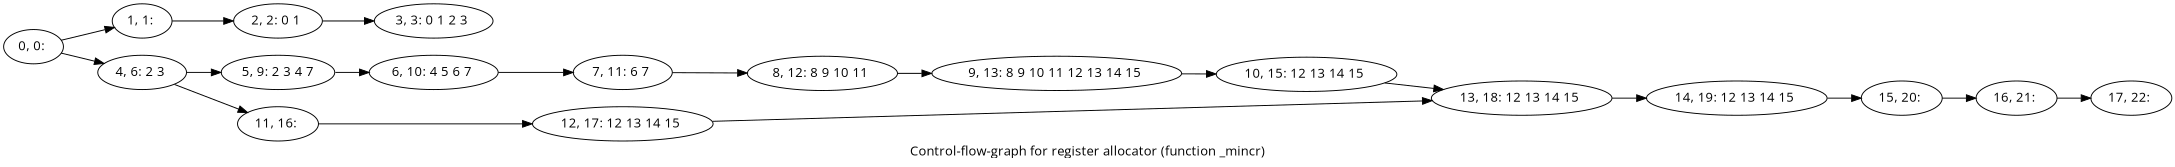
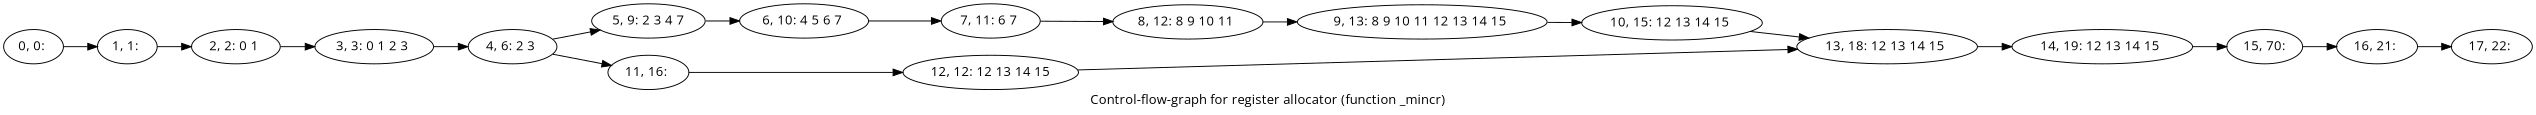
edge "0, 0:" -> "4, 6: 2 3": now "3, 3: 0 1 2 3" -> "4, 6: 2 3"
node "15, 20:": label "15, 20:" -> "15, 70:"
node "12, 17: 12 13 14 15": label "12, 17: 12 13 14 15" -> "12, 12: 12 13 14 15"
